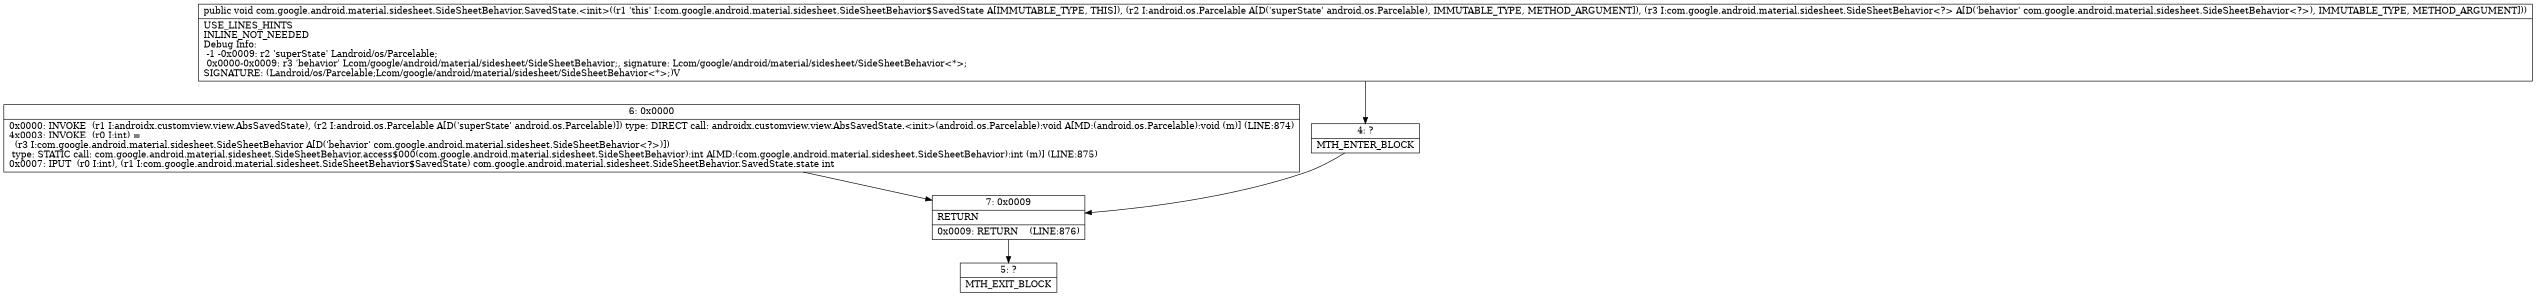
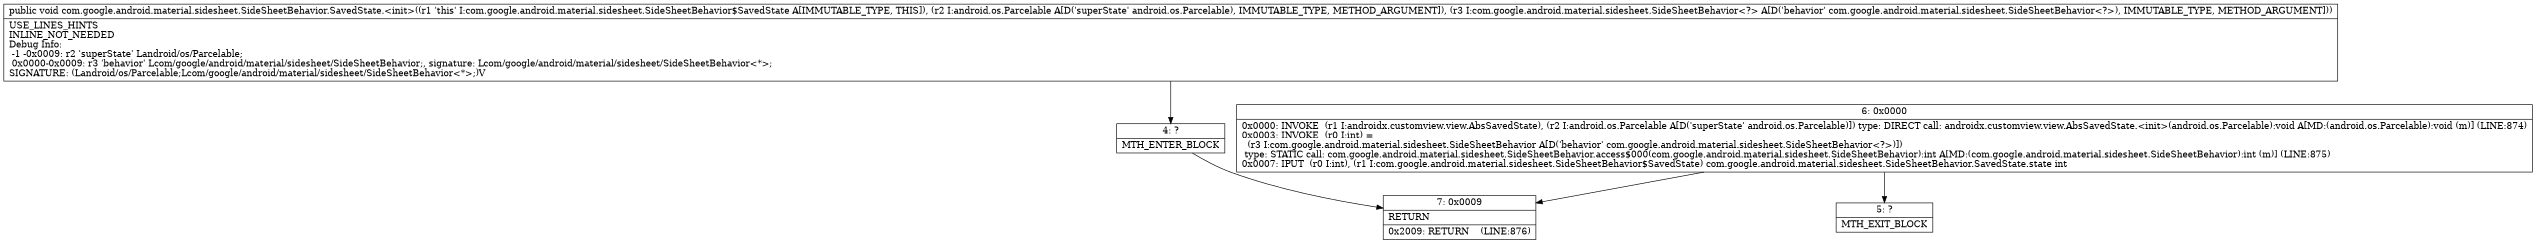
node "6: 0x0000": text "4x0003: INVOKE  (r0 I:int) =" -> "0x0003: INVOKE  (r0 I:int) ="
node "7: 0x0009": text "0x0009: RETURN    (LINE:876)" -> "0x2009: RETURN    (LINE:876)"
edge "7: 0x0009" -> "5: ?": now "6: 0x0000" -> "5: ?"
